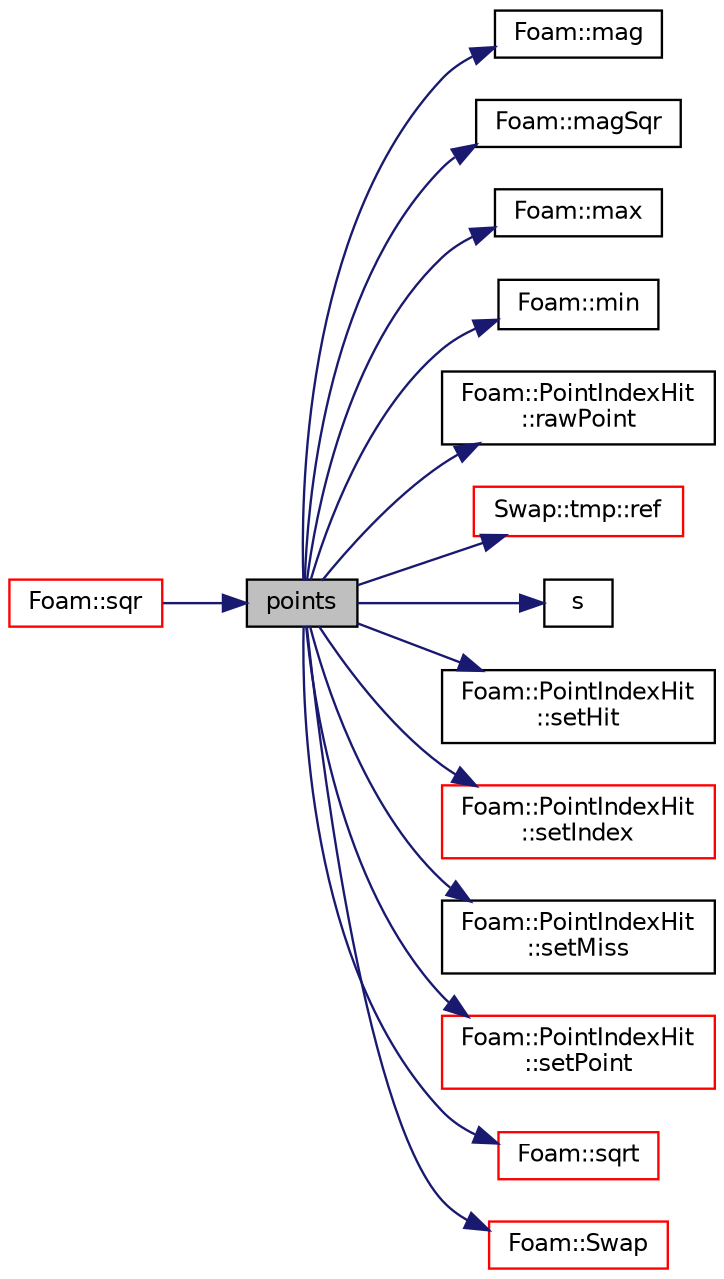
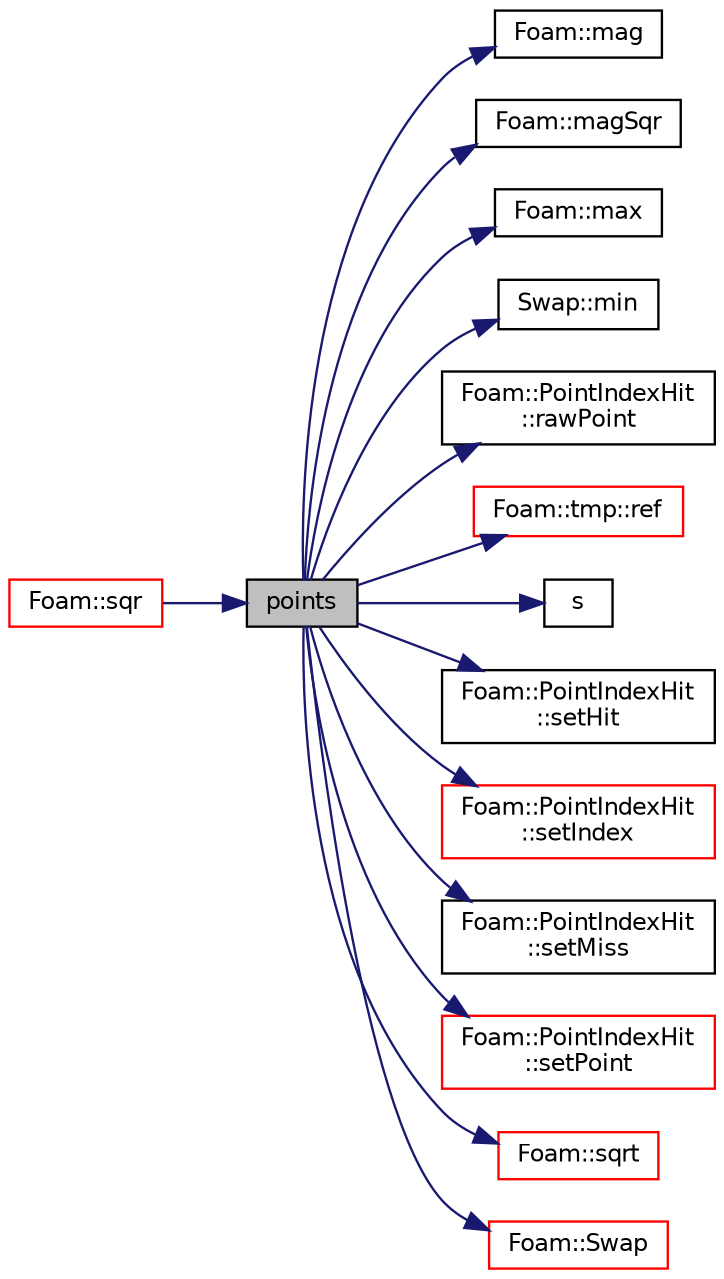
node "Foam::min": label "Foam::min" -> "Swap::min"
node "Swap::tmp::ref": label "Swap::tmp::ref" -> "Foam::tmp::ref"
